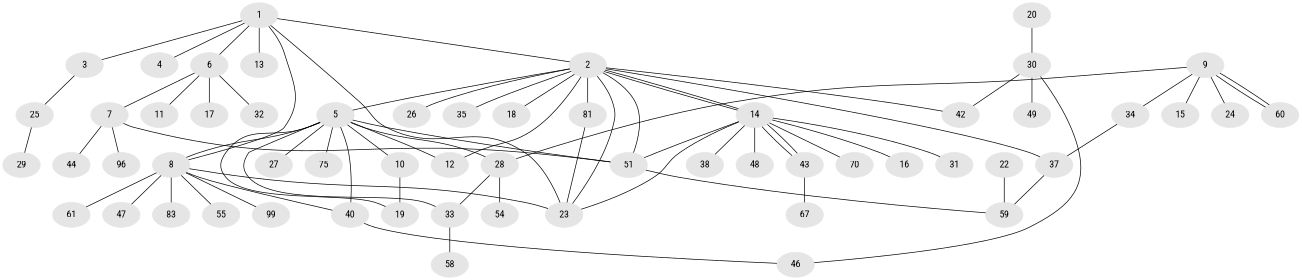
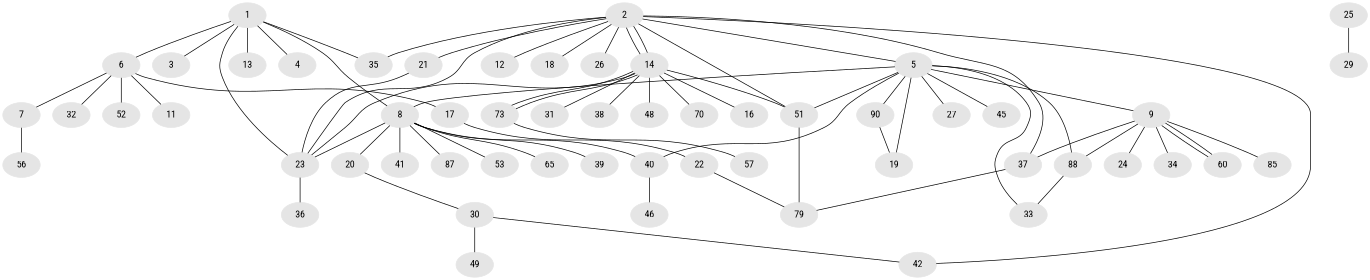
edge "1" -- "2": now "1" -- "35"
edge "3" -- "25": removed
node "52": added
node "81": label "81" -> "21"
node "15": label "15" -> "85"
edge "8" -- "20": added
edge "5" -- "12": now "5" -- "9"
edge "17" -- "22": added
edge "34" -- "37": now "9" -- "37"
edge "7" -- "51": removed
node "44": removed
node "96": label "96" -> "56"
node "75": label "75" -> "45"
node "10": label "10" -> "90"
node "28": label "28" -> "88"
node "43": label "43" -> "73"
node "61": label "61" -> "41"
node "47": label "47" -> "87"
node "83": label "83" -> "53"
node "55": label "55" -> "65"
node "99": label "99" -> "39"
node "36": added
node "54": removed
node "67": label "67" -> "57"
node "59": label "59" -> "79"
edge "30" -- "46": removed
node "58": removed
